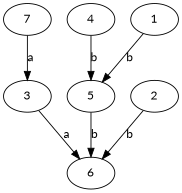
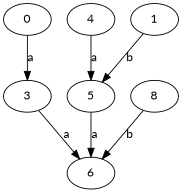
node "7": label "7" -> "0"
edge "4" -> "5": label "b" -> "a"
node "2": label "2" -> "8"
edge "5" -> "6": label "b" -> "a"
